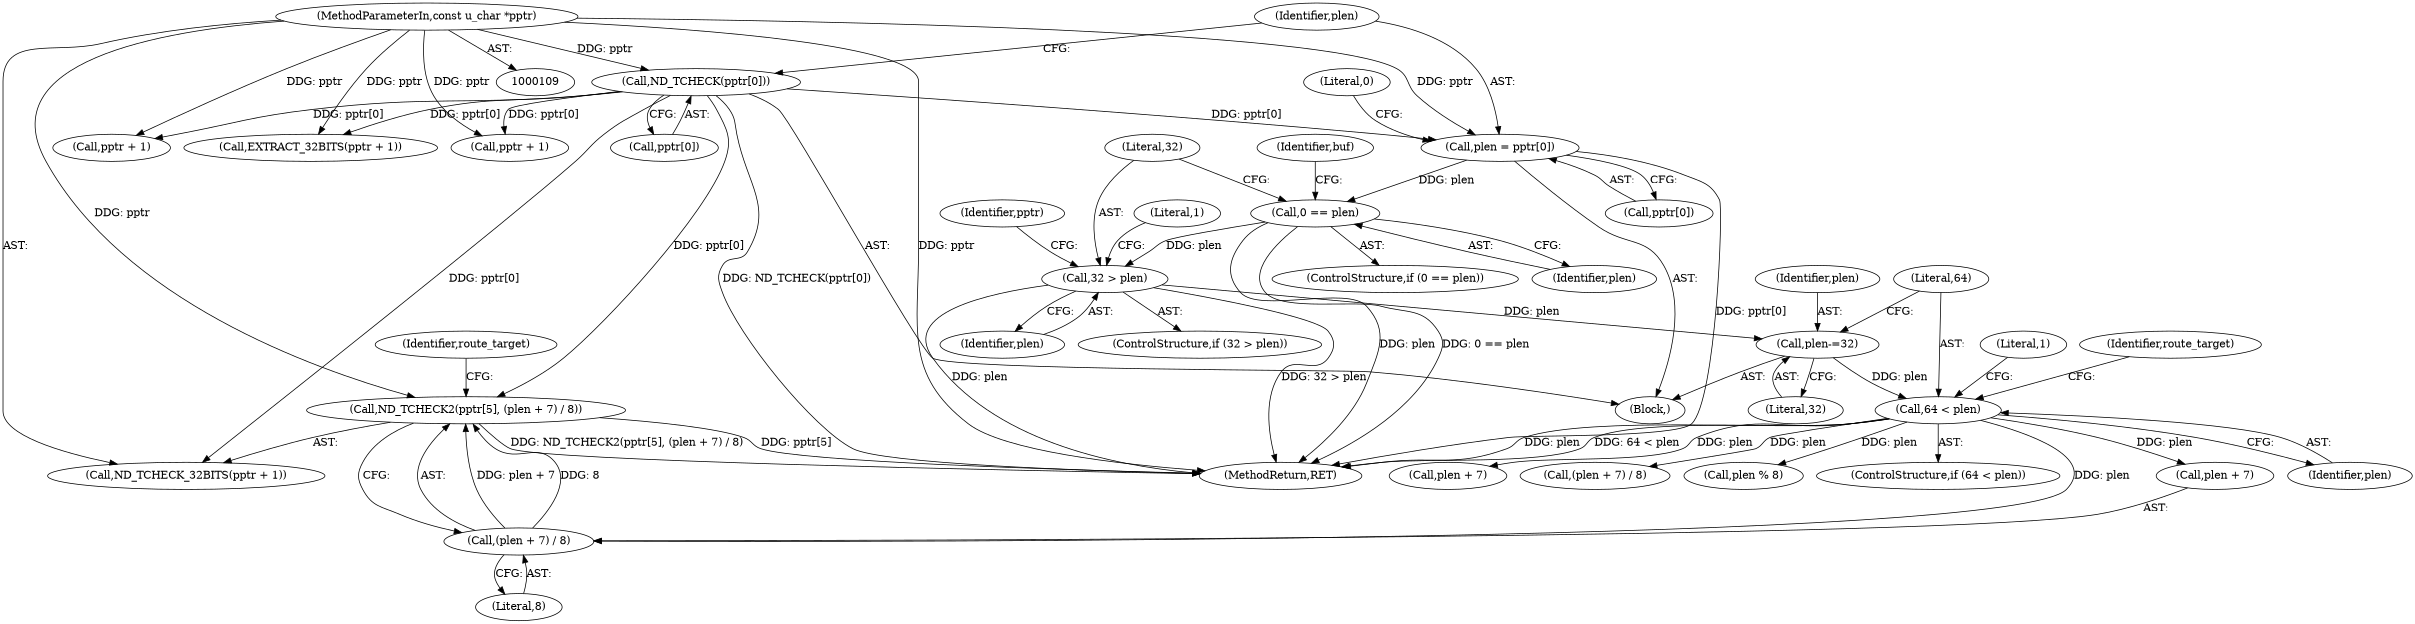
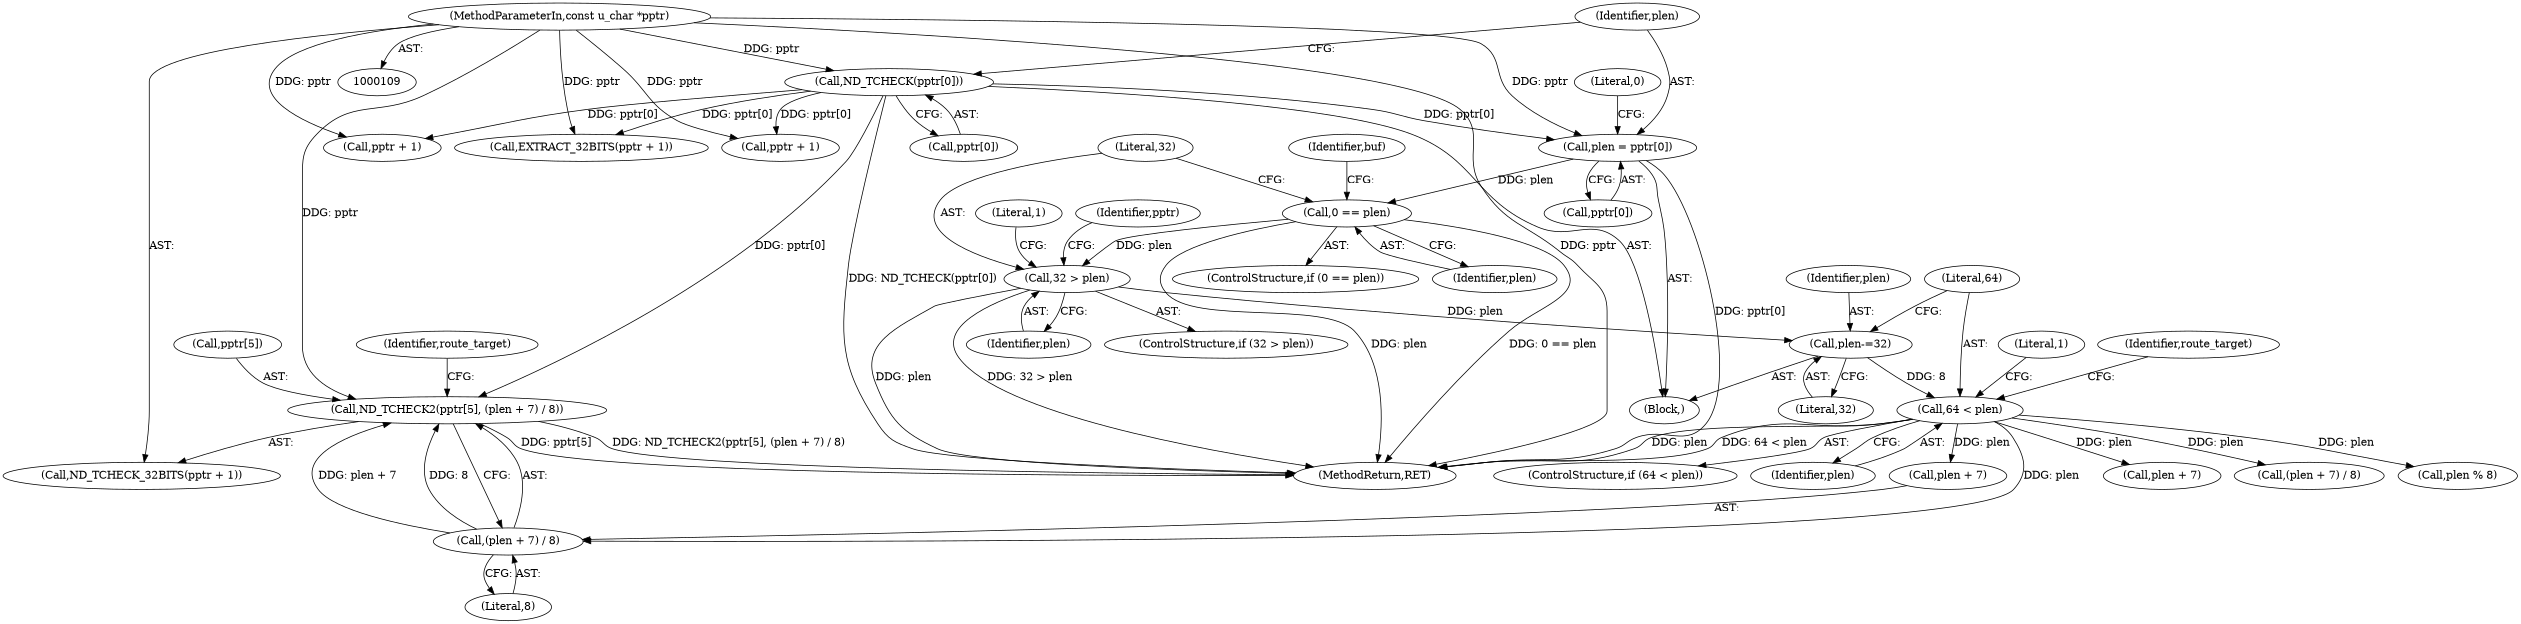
edge "(Call,ND_TCHECK(pptr[0]))" -> "(Call,ND_TCHECK_32BITS(pptr + 1))": removed, label "DDG: pptr[0]"
node "(Call,pptr[5])": added
edge "(Call,plen-=32)" -> "(Call,64 < plen)": label "DDG: plen" -> "DDG: 8"
